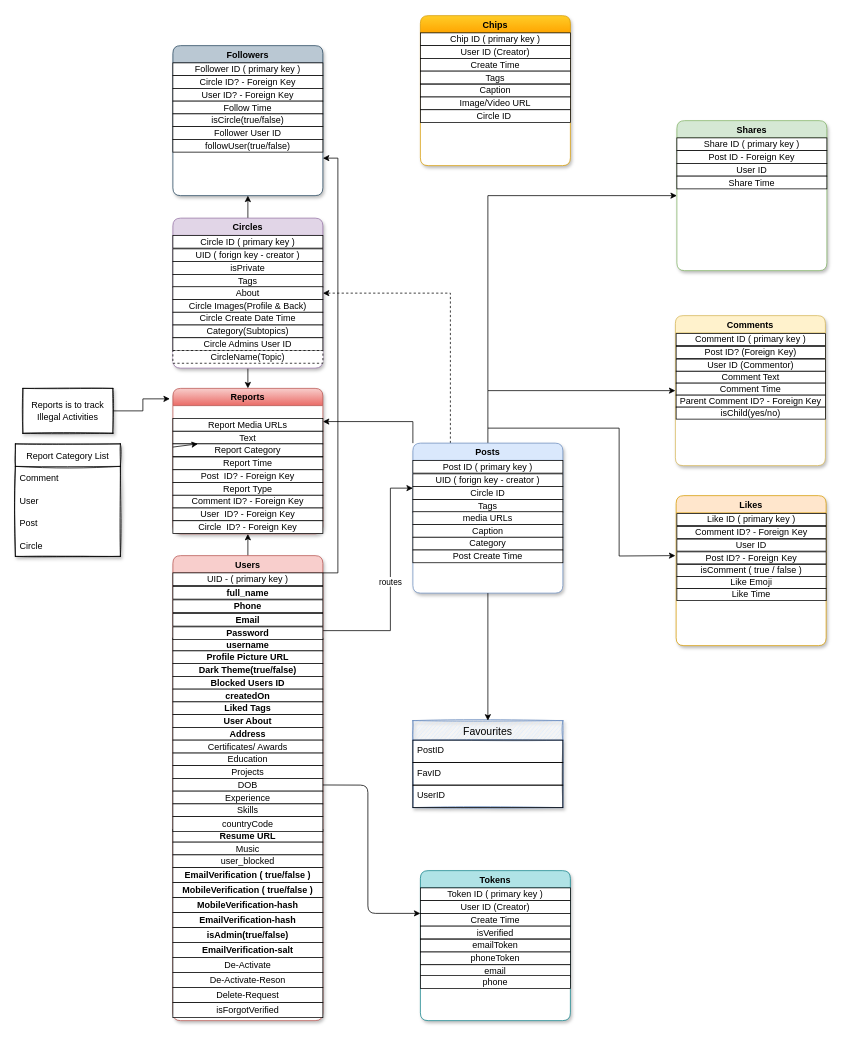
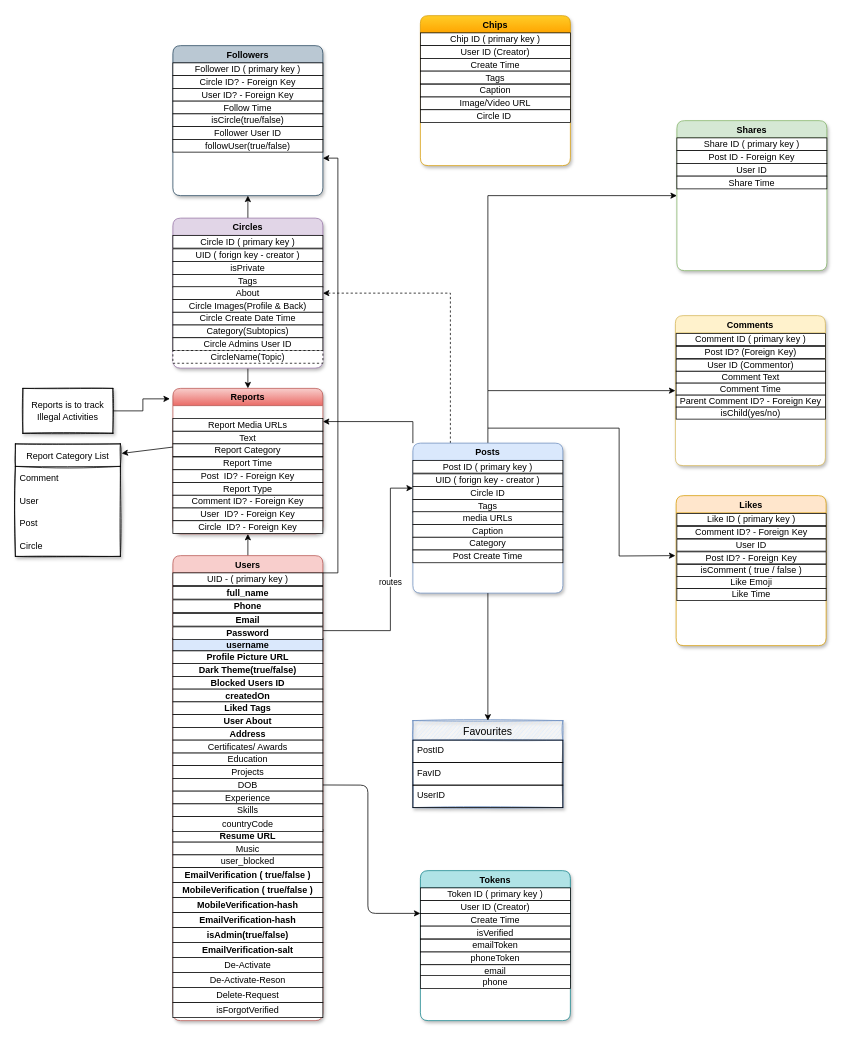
edge "Report Category" -> "Text": now "Report Category" -> "Report Category List"
node "username": fillcolor #ffffff -> #dae8fc
